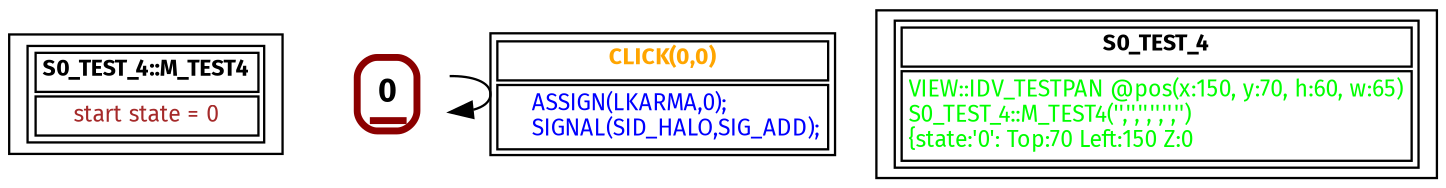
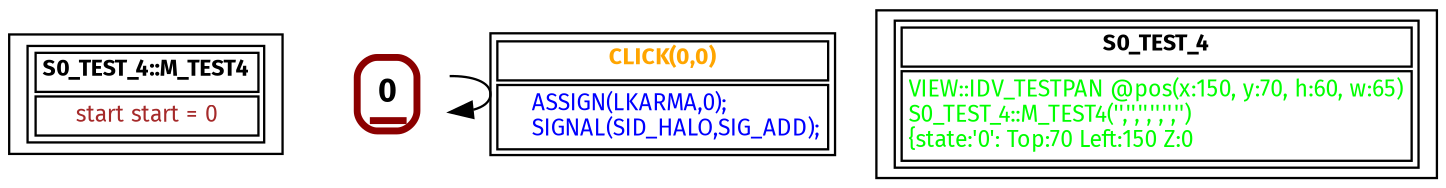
node "S0_TEST_4::M_TEST4": text "start state = 0" -> "start start = 0"
